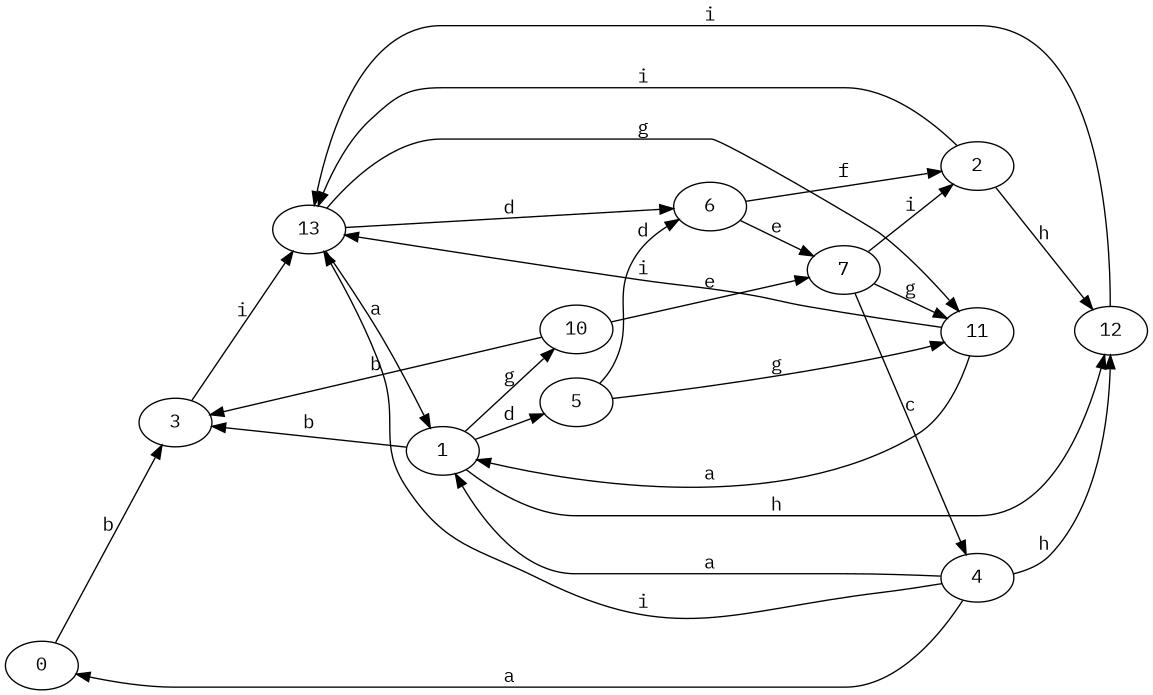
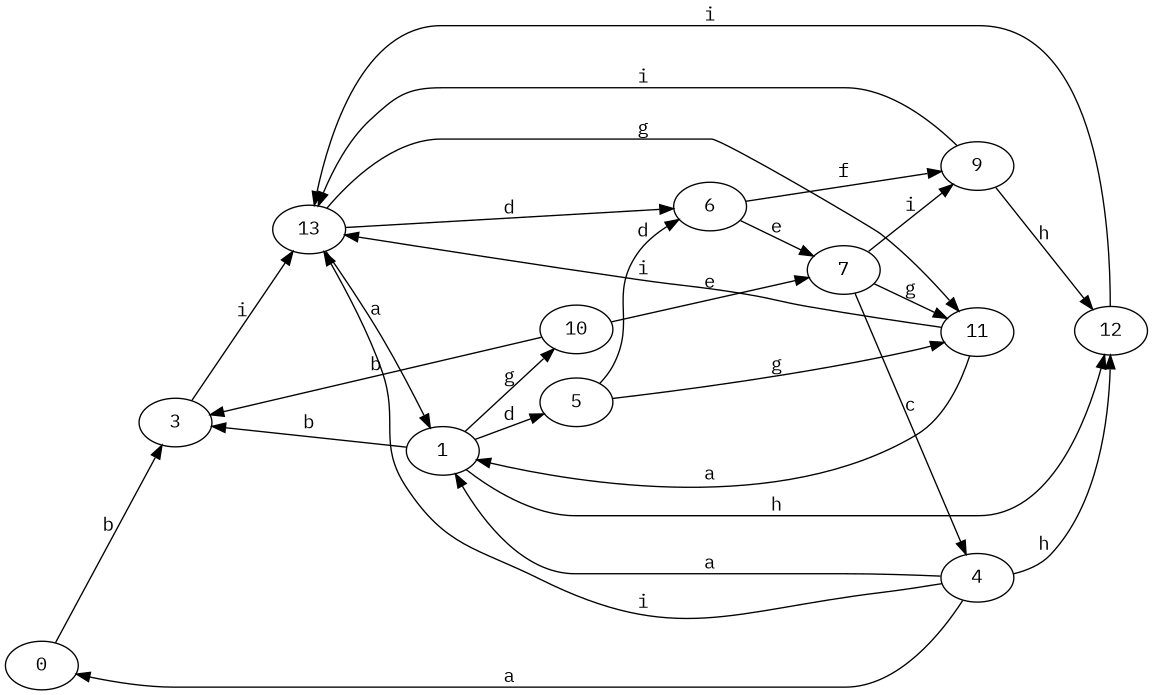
node "2": label "2" -> "9"
